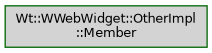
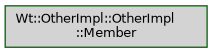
node "Wt::WWebWidget::OtherImpl ::Member": label "Wt::WWebWidget::OtherImpl ::Member" -> "Wt::OtherImpl::OtherImpl ::Member"
